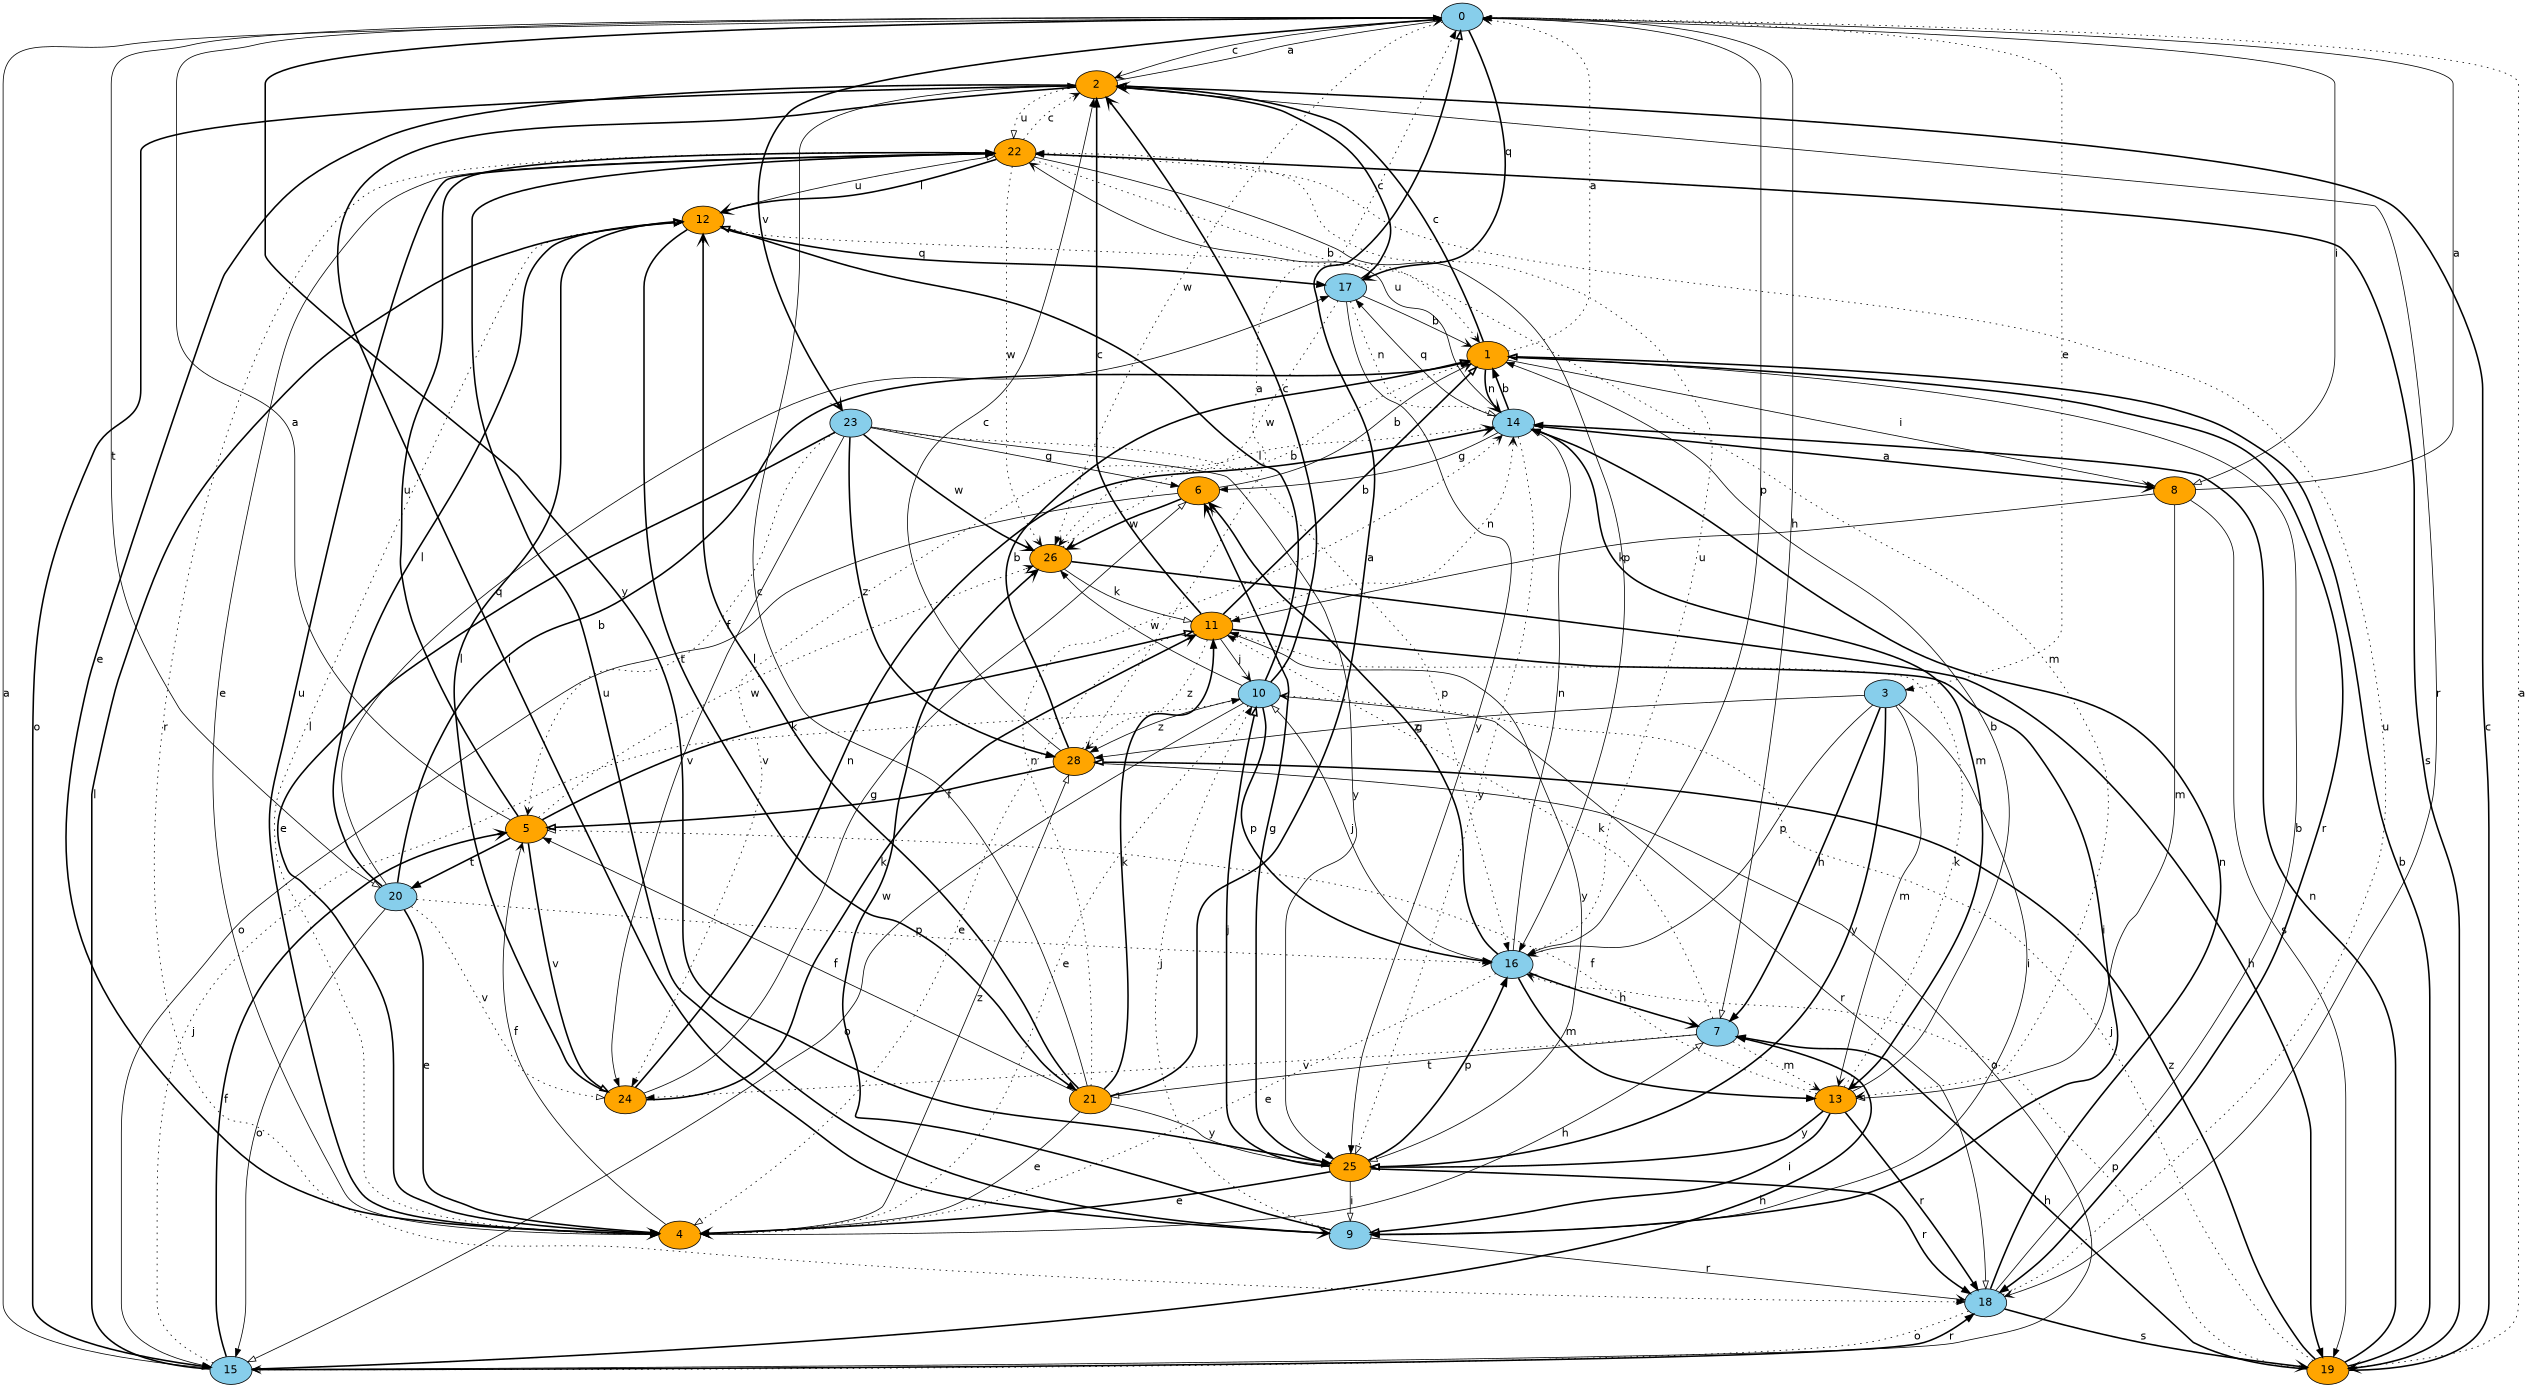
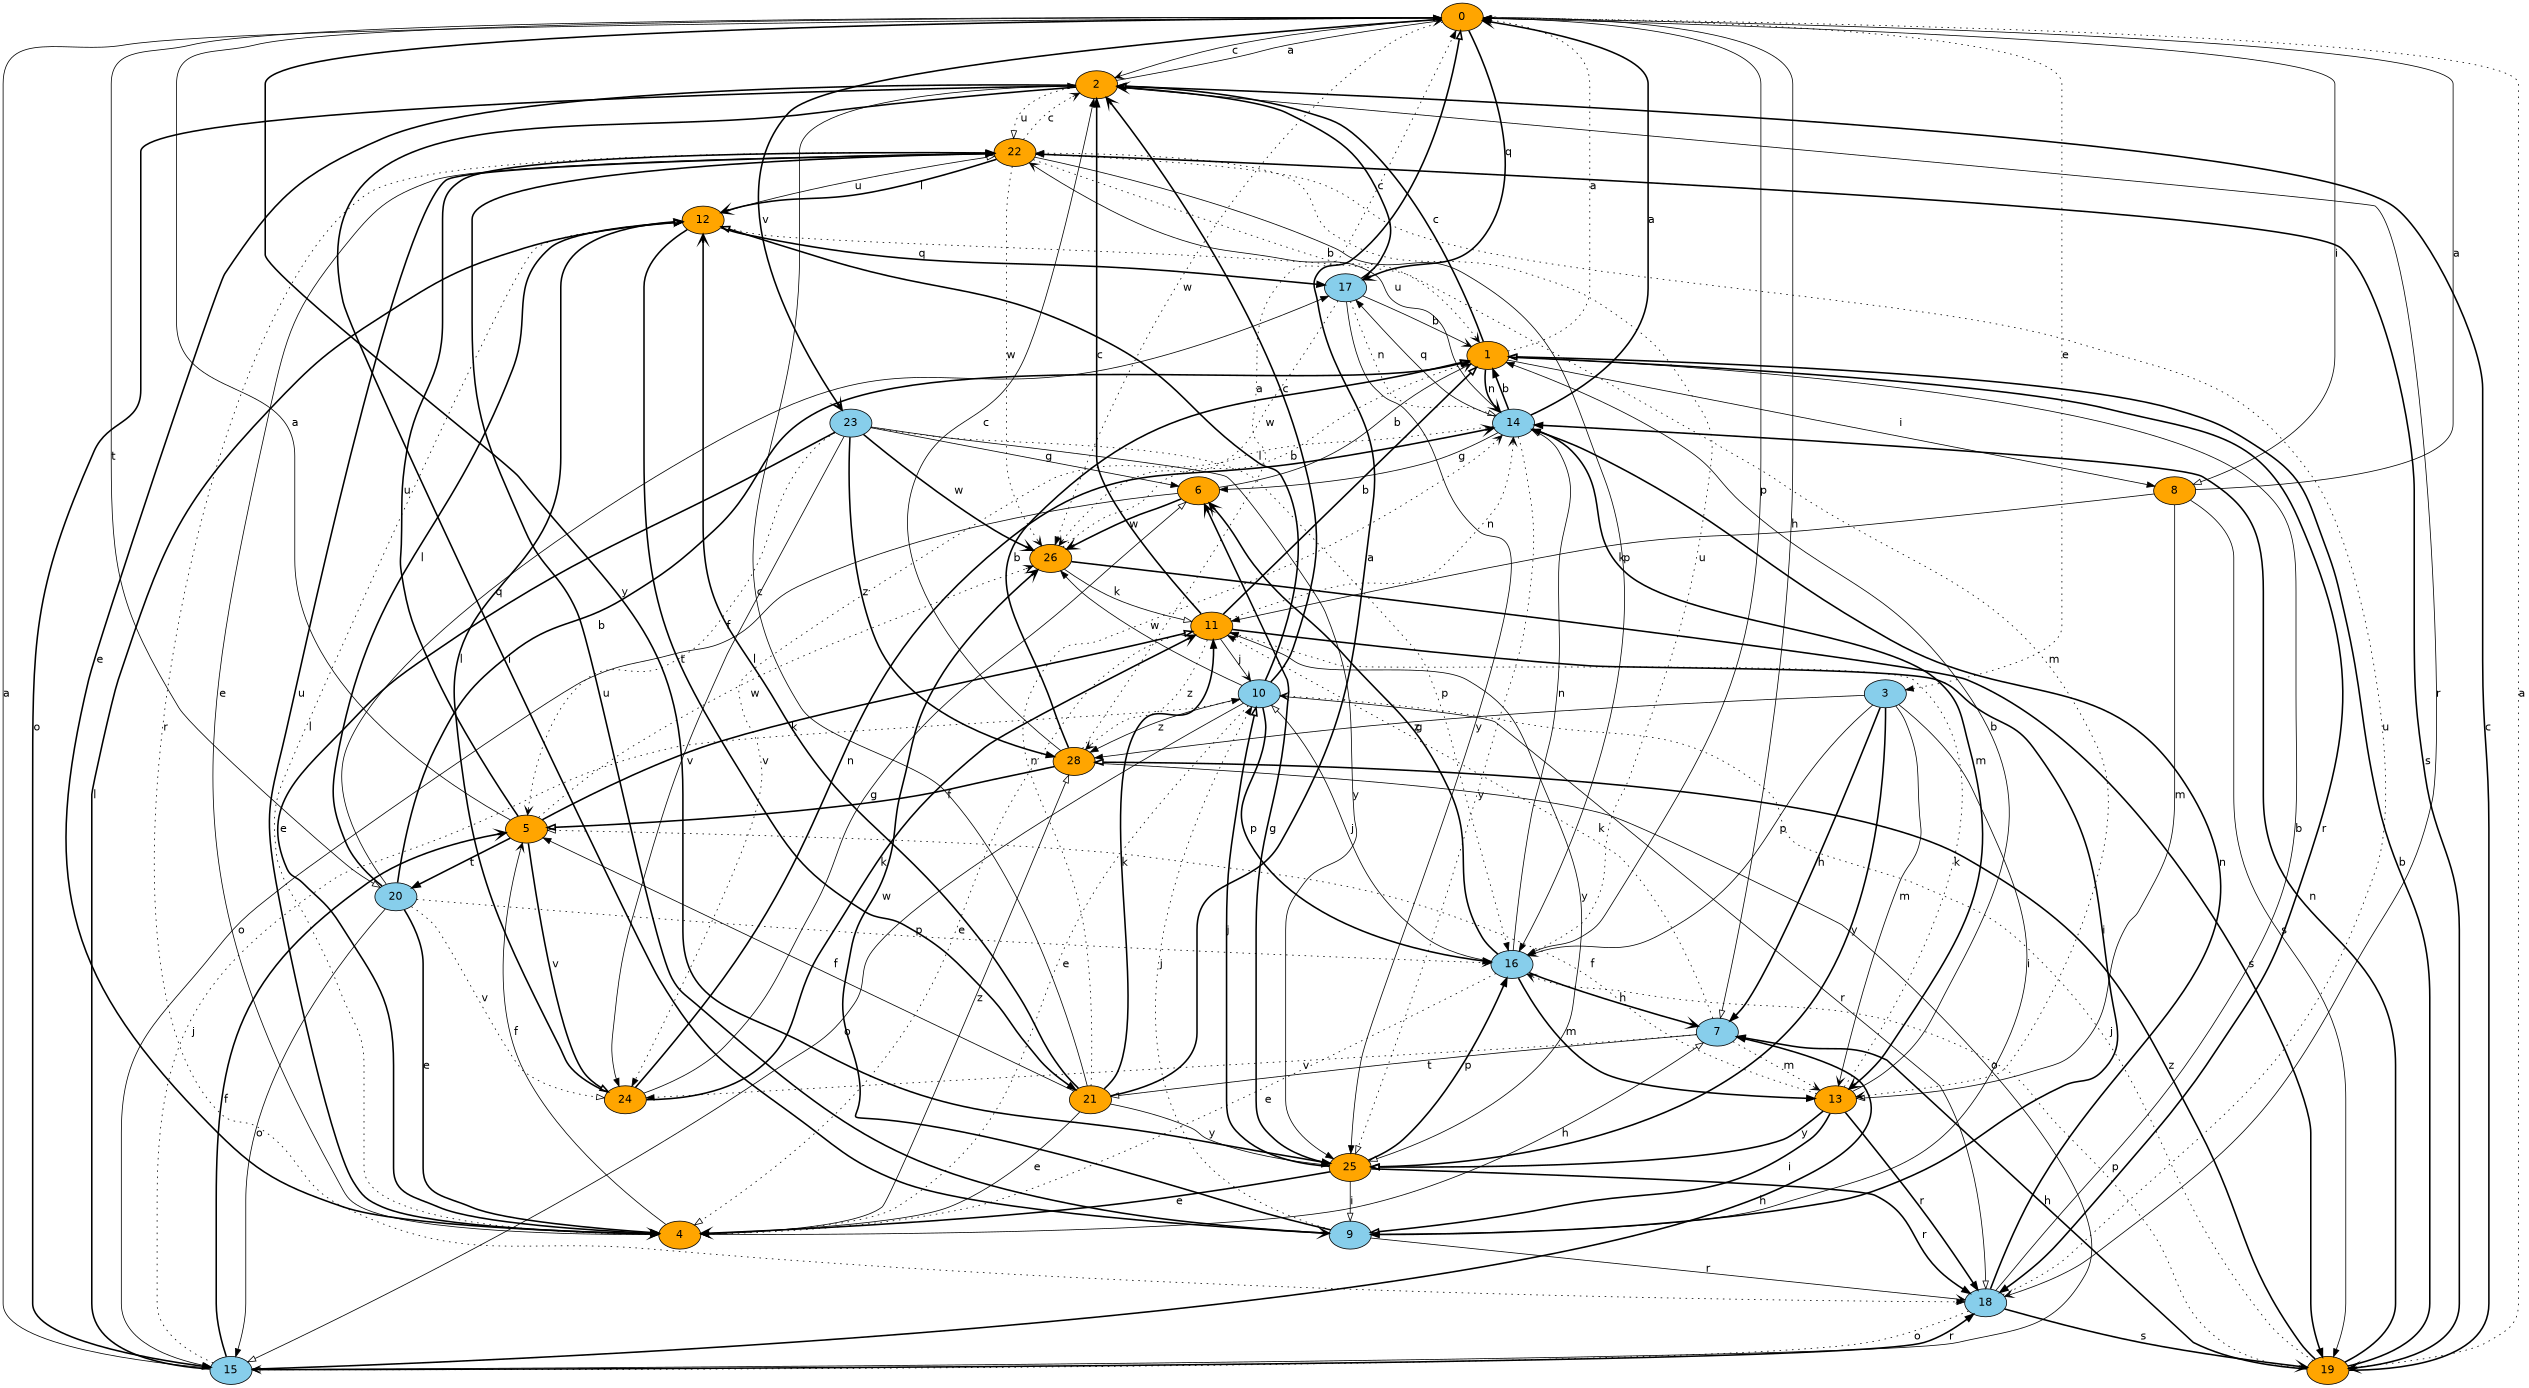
node "0": fillcolor skyblue -> orange
edge "14" -> "8": now "14" -> "0"
edge "26" -> "19": label "h" -> "s"
